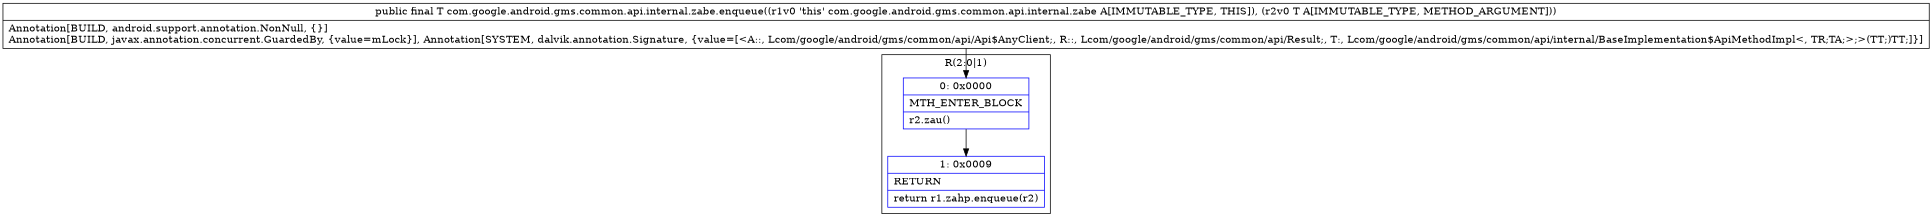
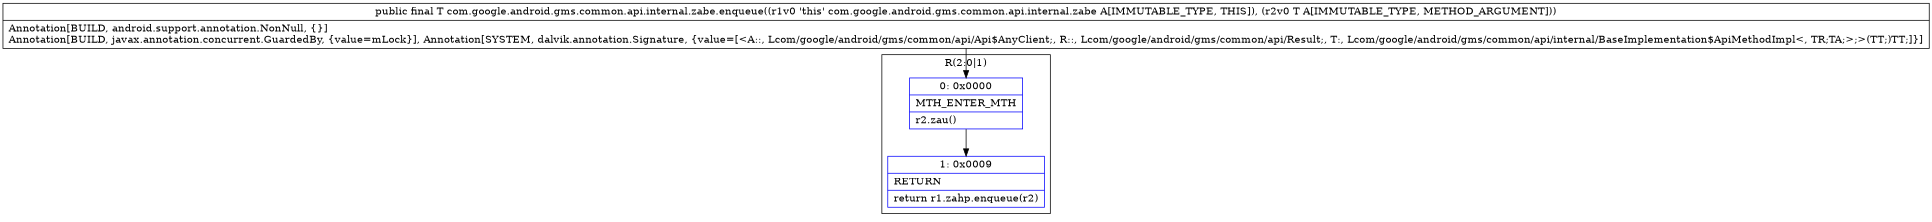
node "0: 0x0000": text "MTH_ENTER_BLOCK" -> "MTH_ENTER_MTH"
